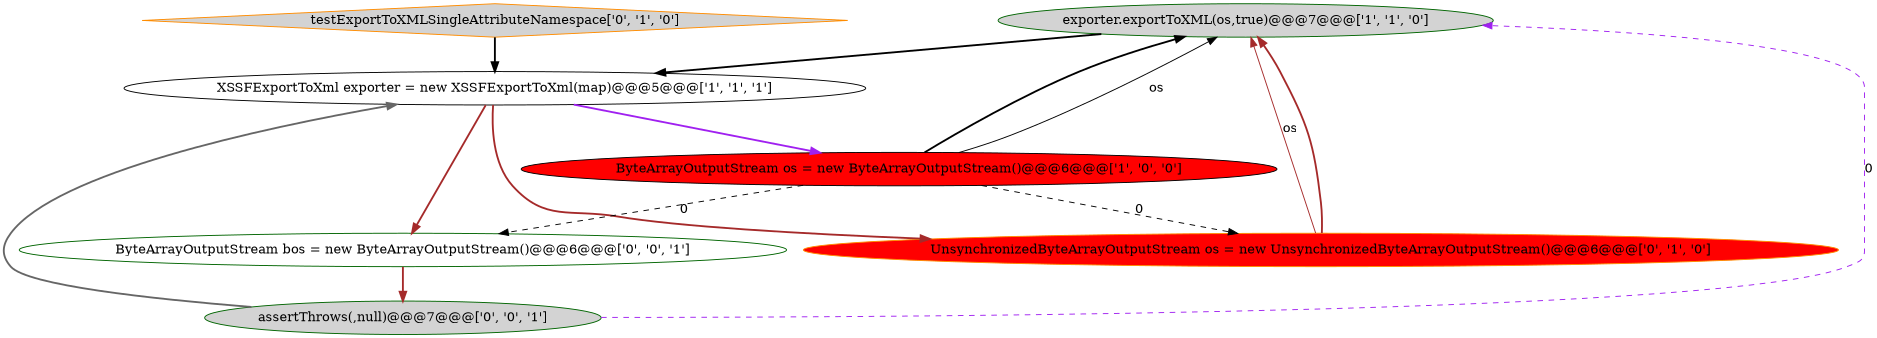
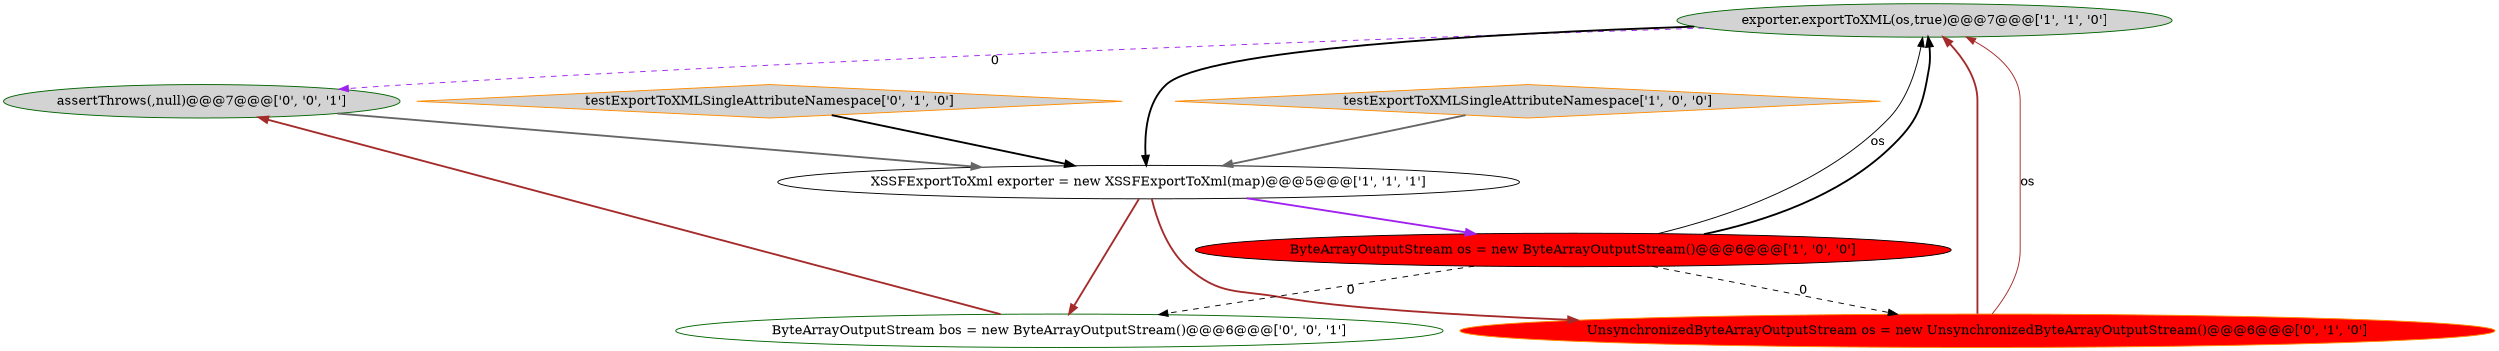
node "testExportToXMLSingleAttributeNamespace['1', '0', '0']": added
edge "assertThrows(,null)@@@7@@@['0', '0', '1']" -> "exporter.exportToXML(os,true)@@@7@@@['1', '1', '0']": reversed
